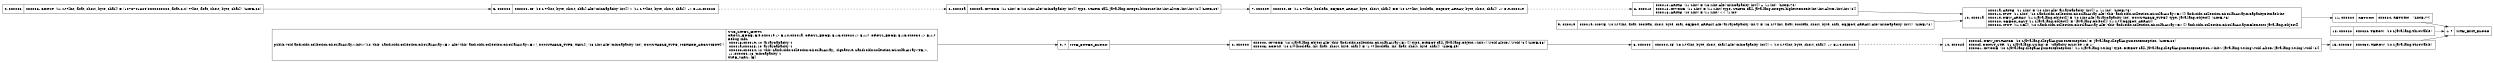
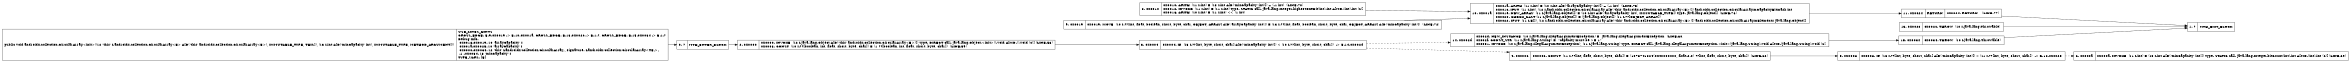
node "7: 0x000e": removed
edge "3: 0x0004" -> "4: 0x0006": added
